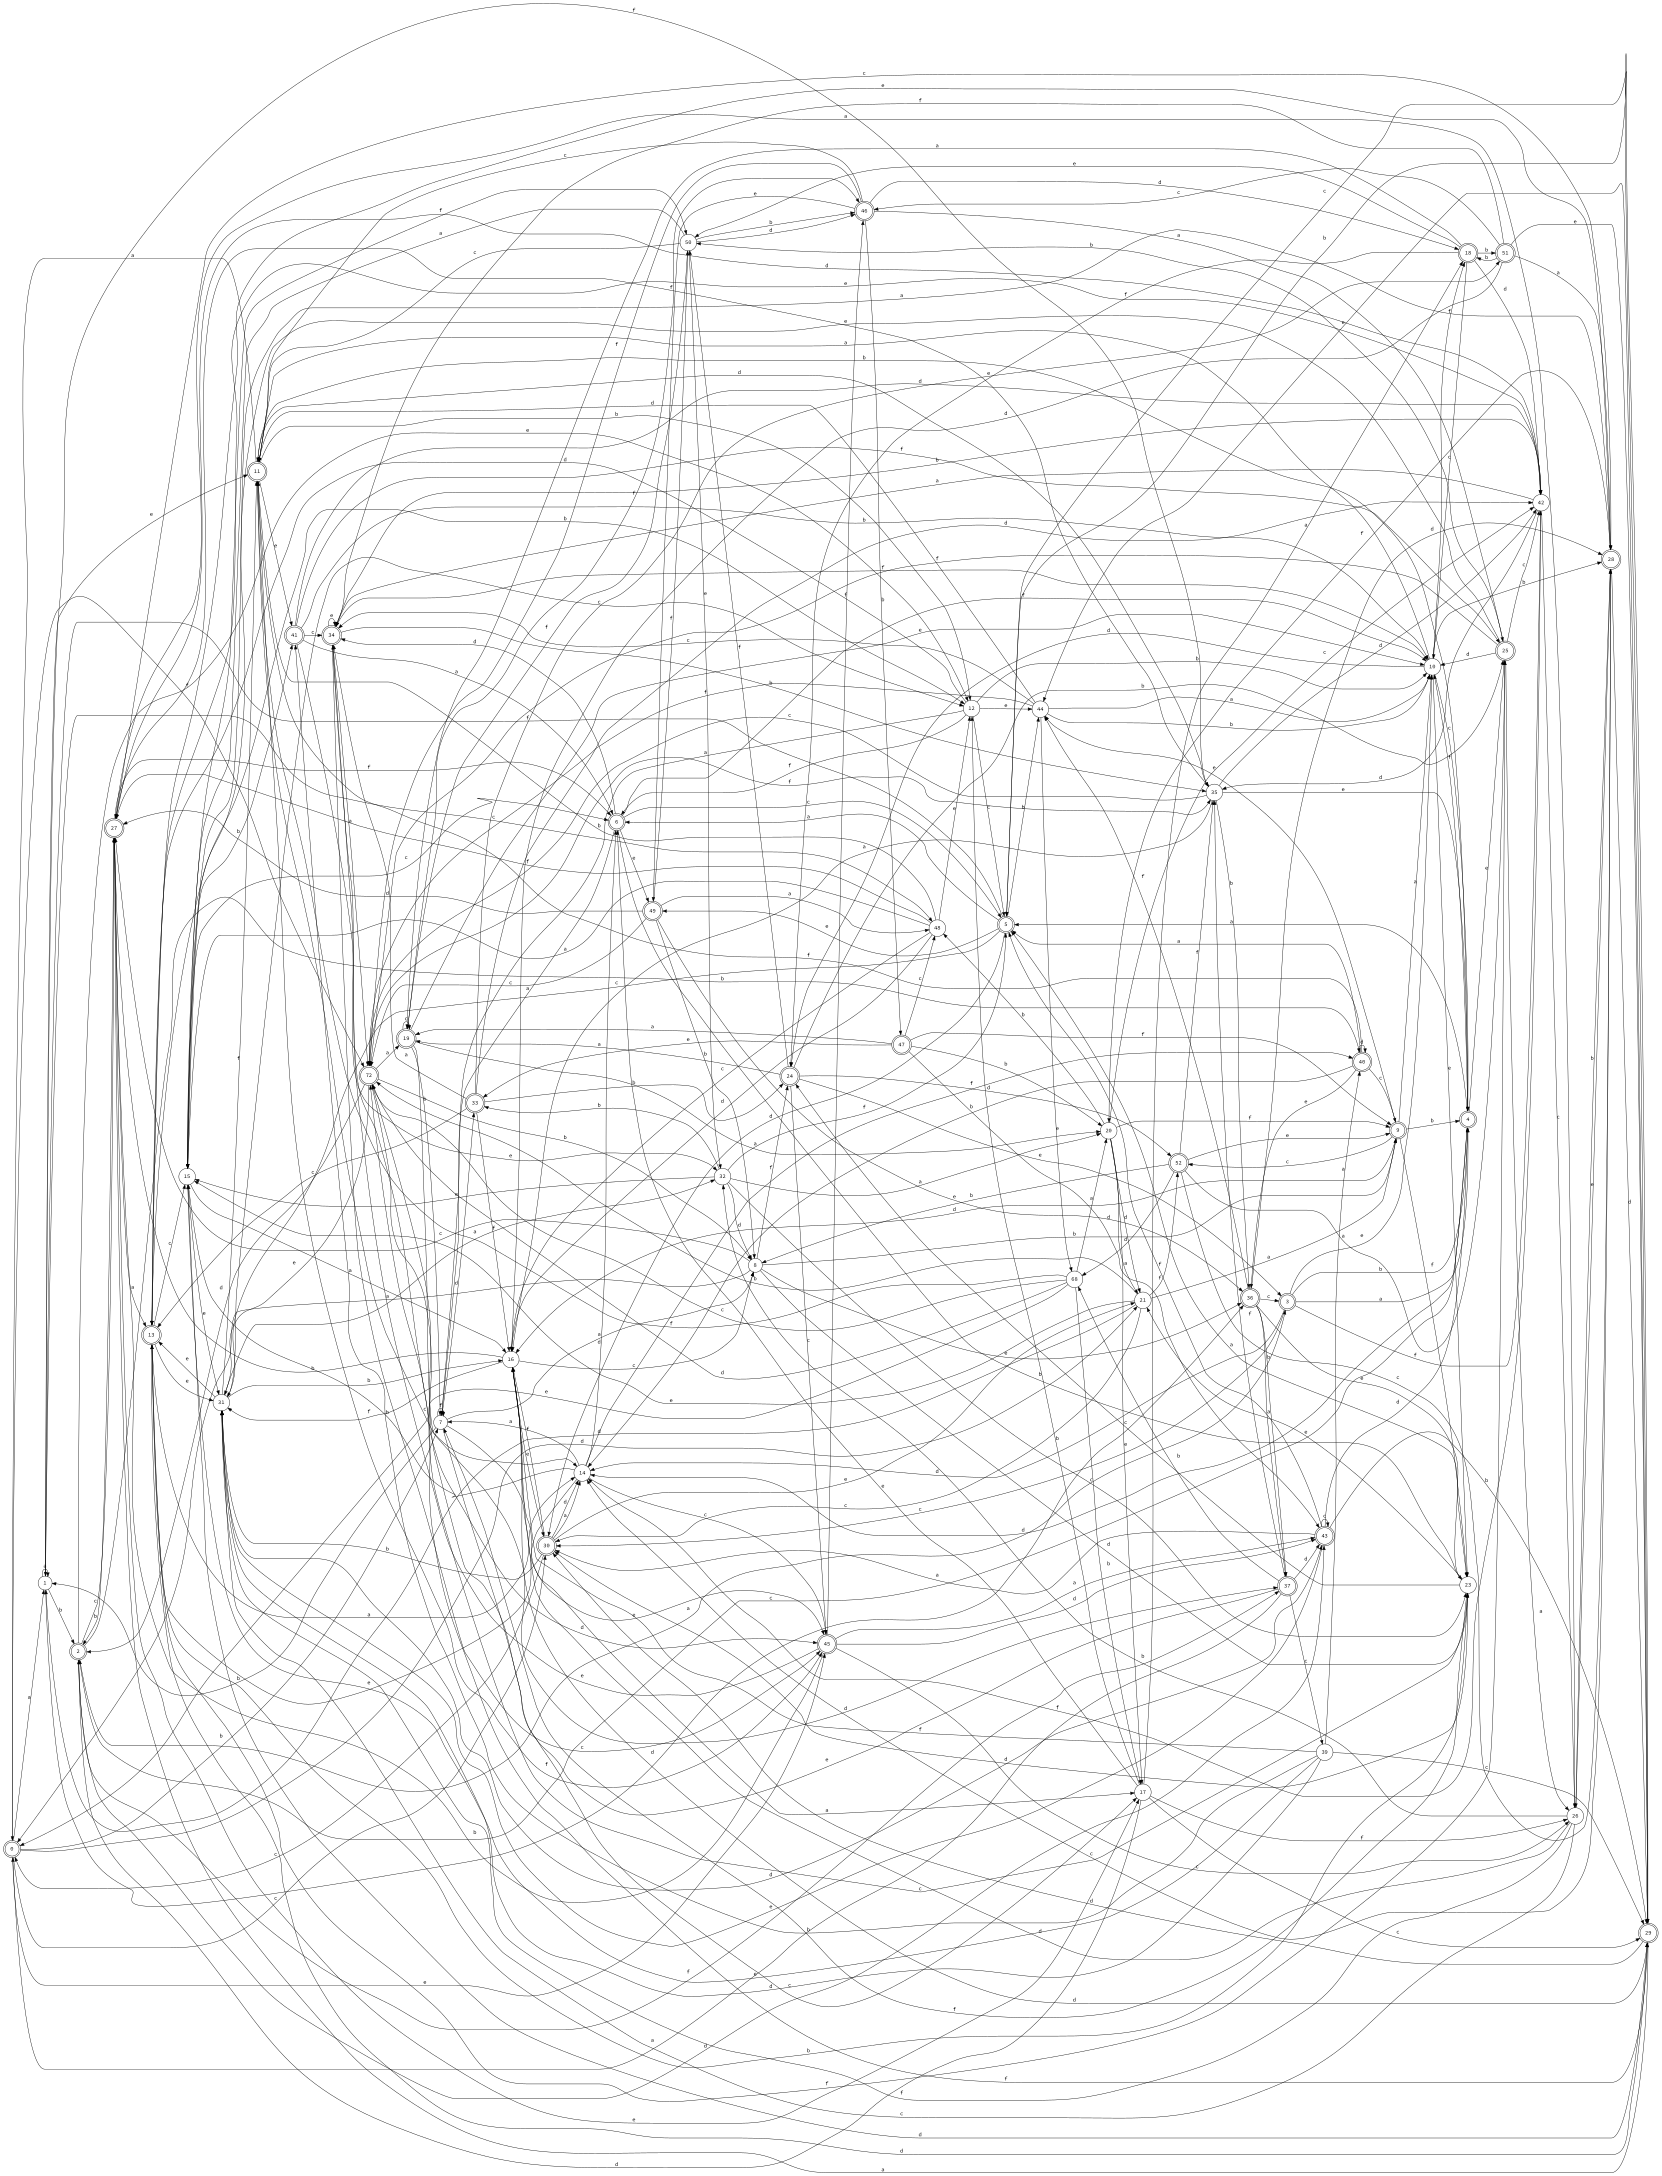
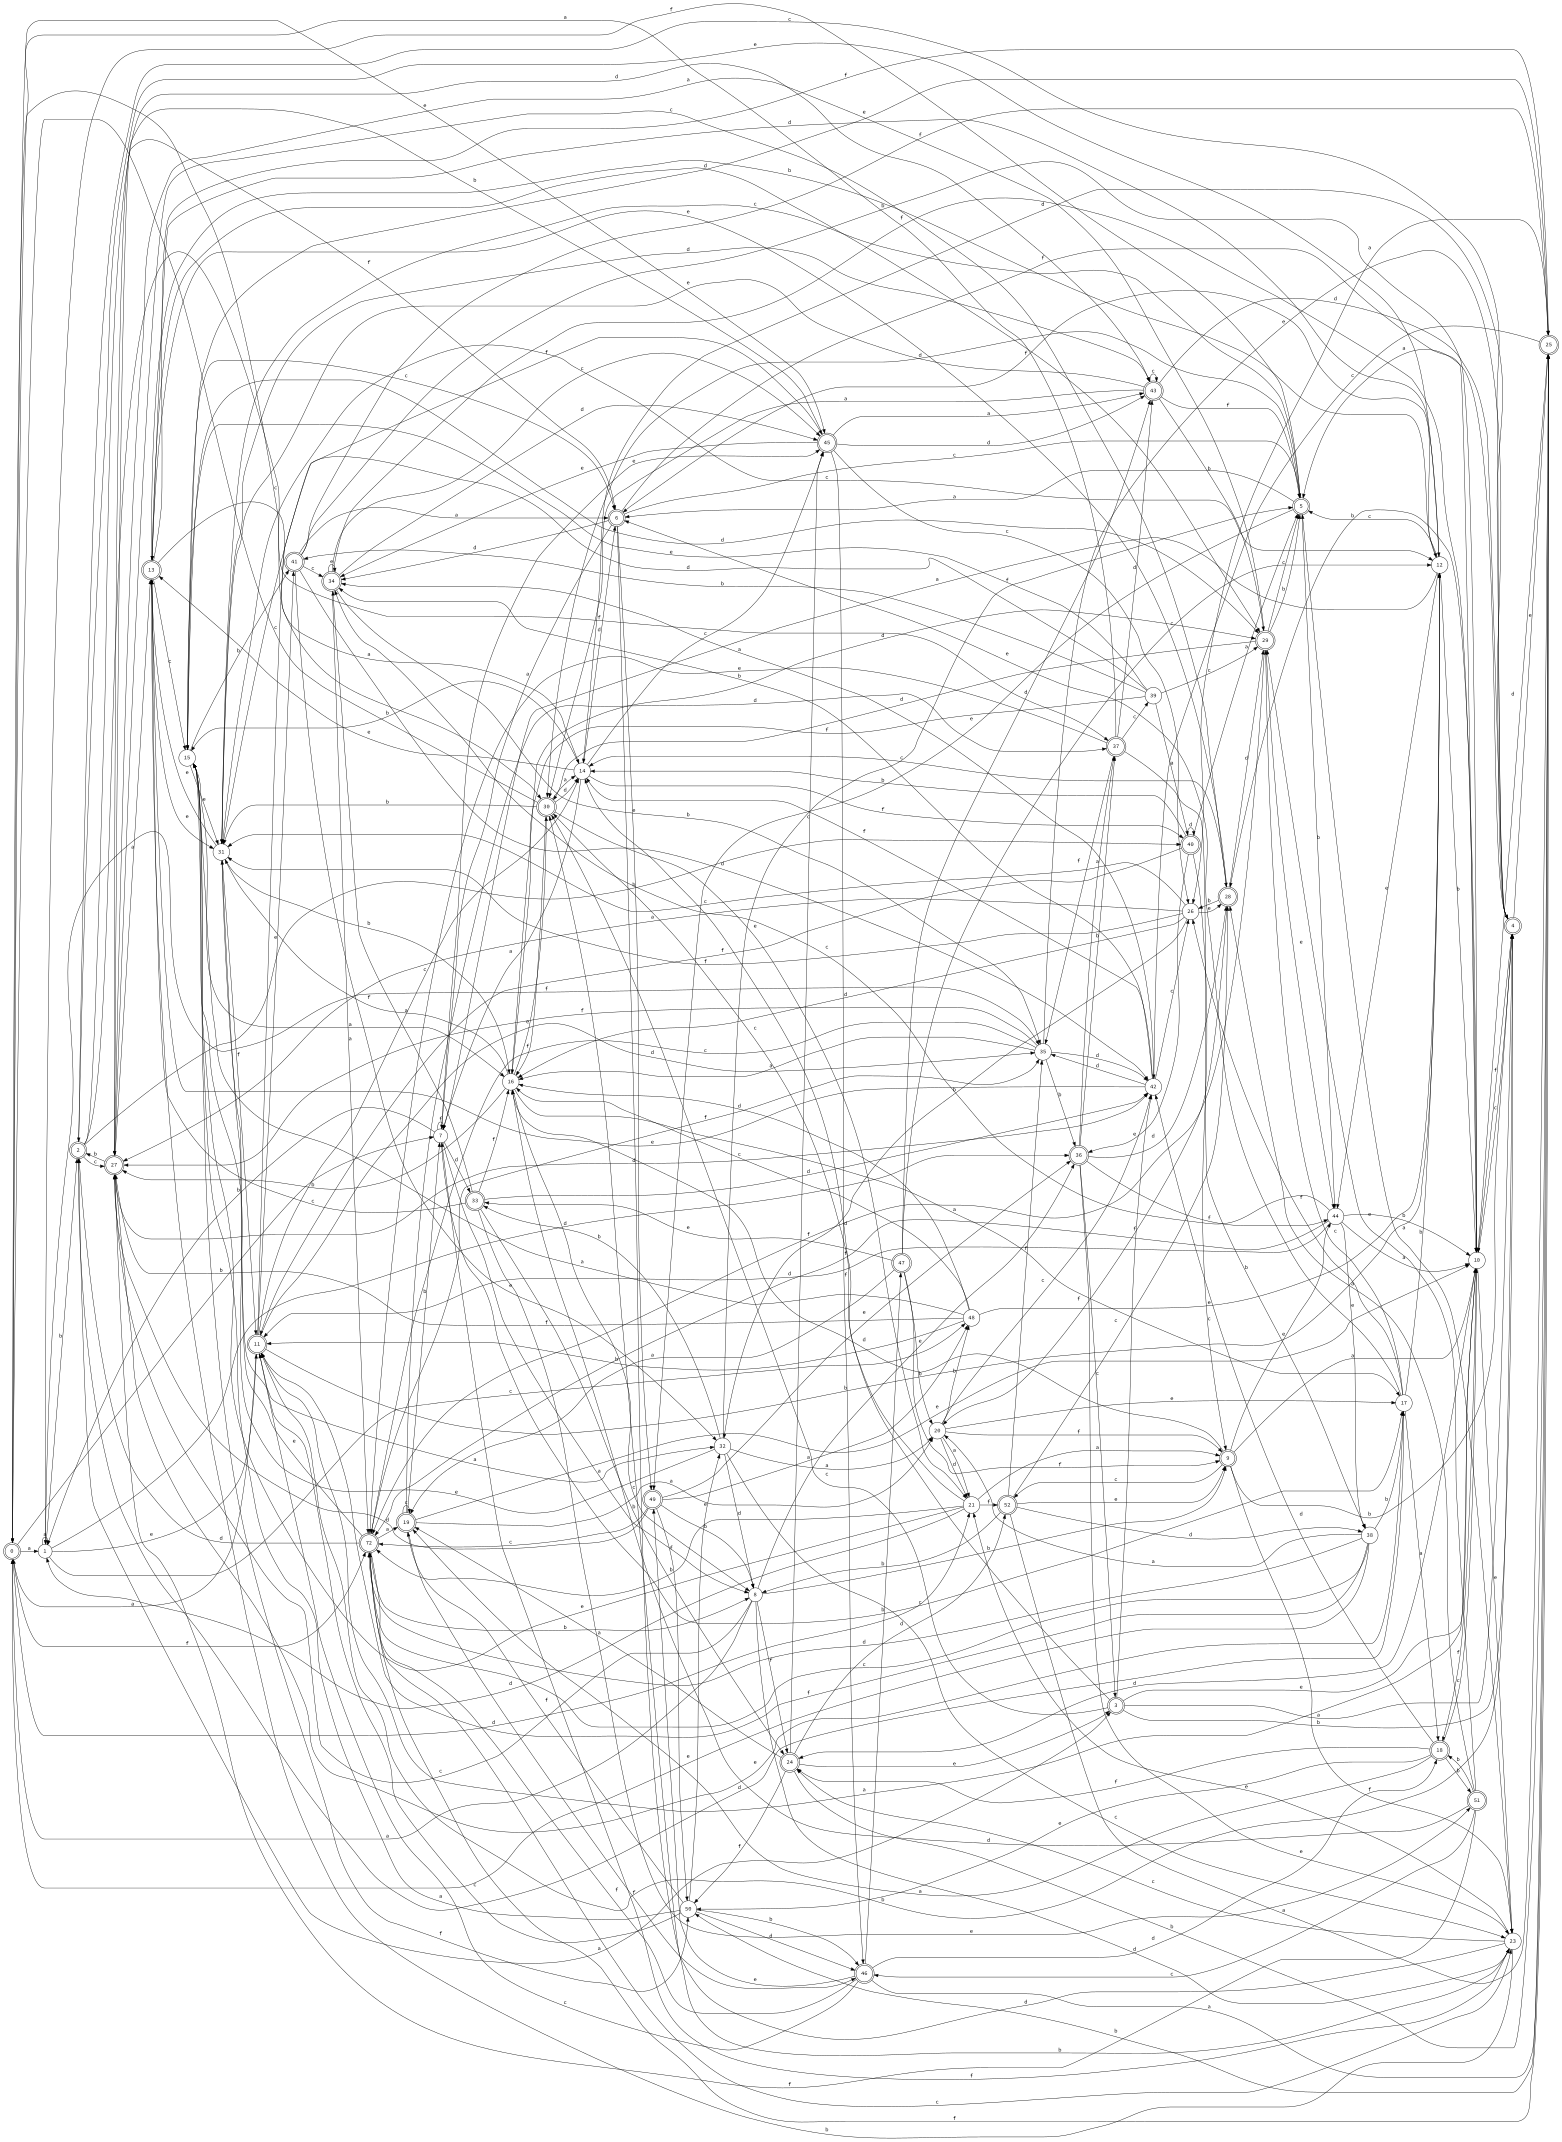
edge "51" -> "34": now "51" -> "27"
edge "28" -> "15": removed, label "a"
edge "47" -> "48": now "47" -> "12"
node "68": label "68" -> "38"
